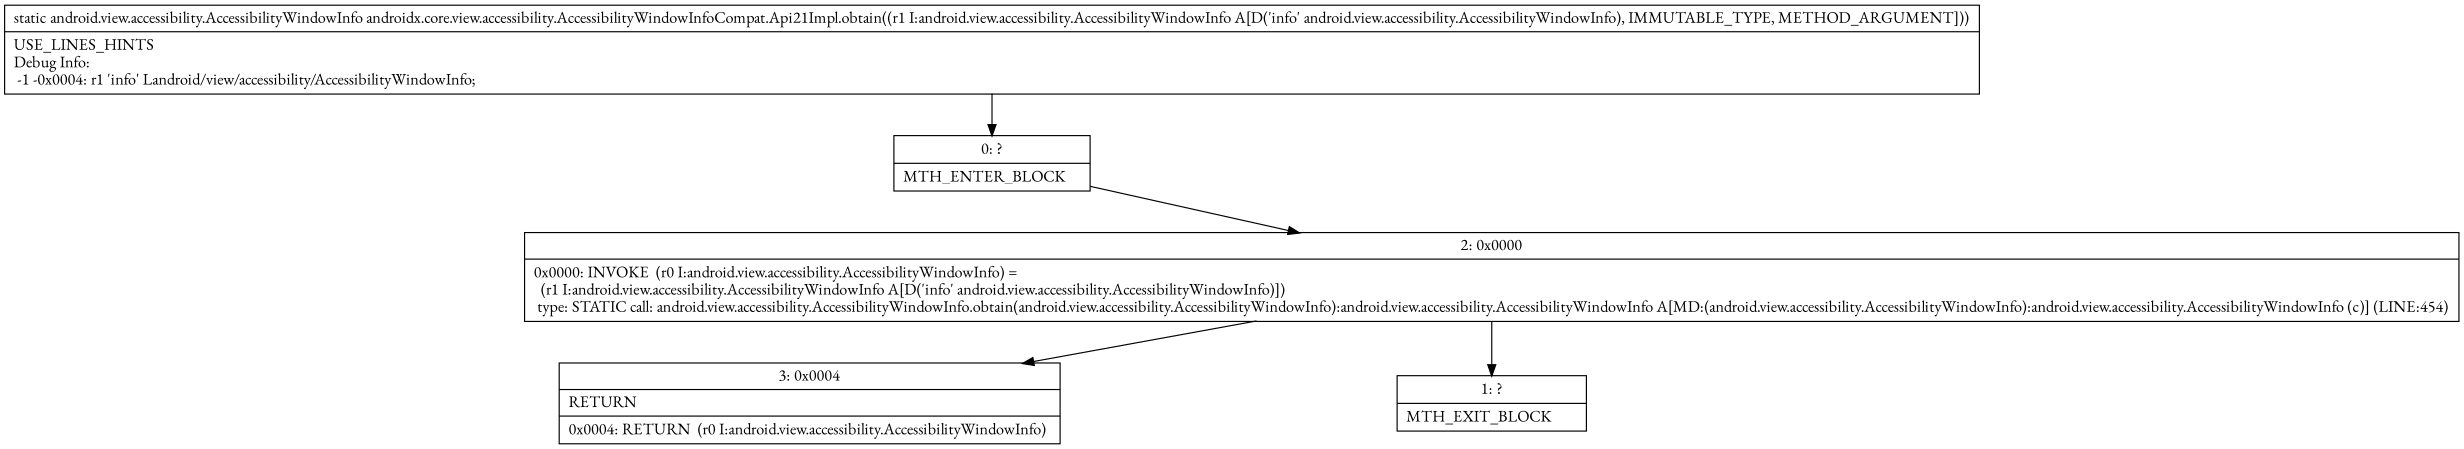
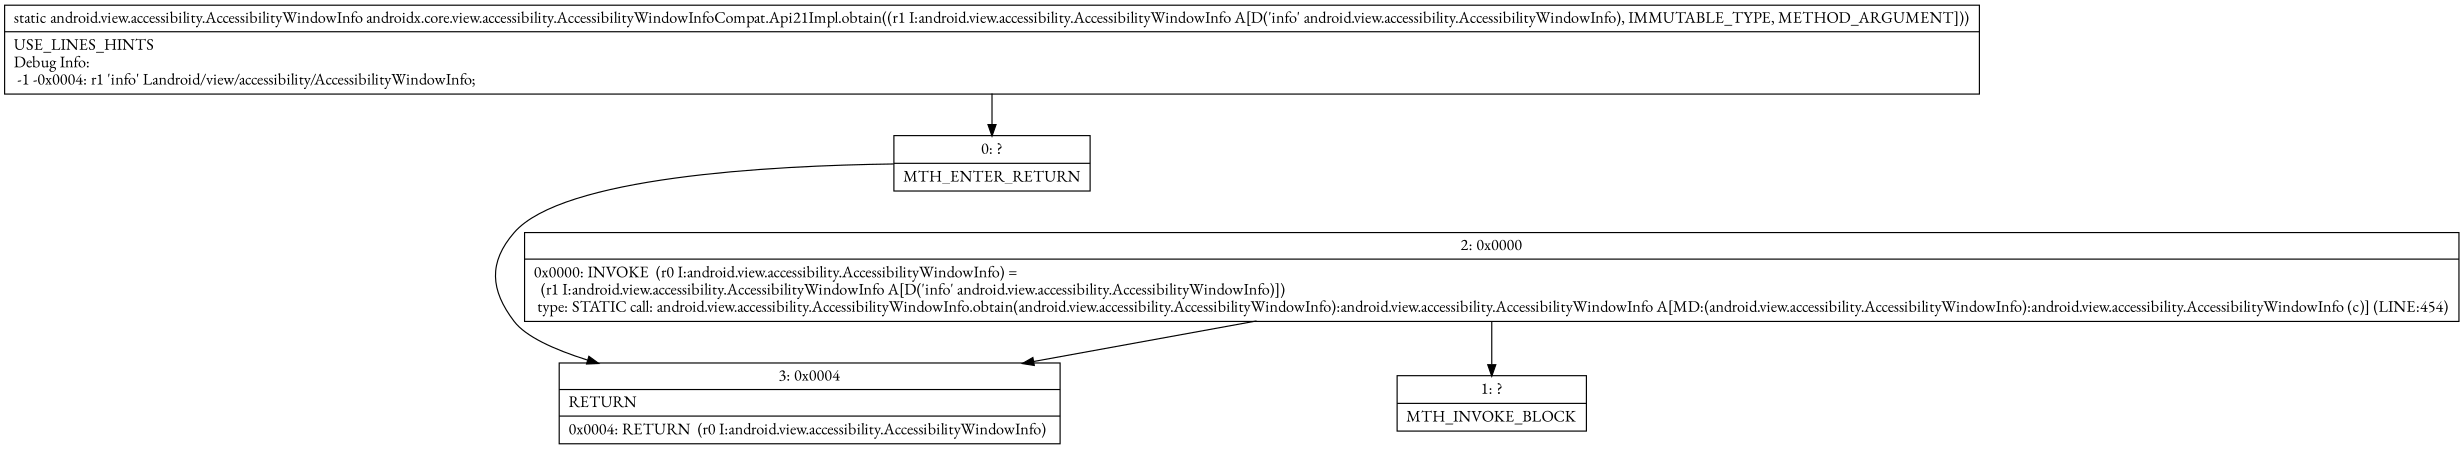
node "0: ?": text "MTH_ENTER_BLOCK" -> "MTH_ENTER_RETURN"
edge "0: ?" -> "2: 0x0000": now "0: ?" -> "3: 0x0004"
node "1: ?": text "MTH_EXIT_BLOCK" -> "MTH_INVOKE_BLOCK"
